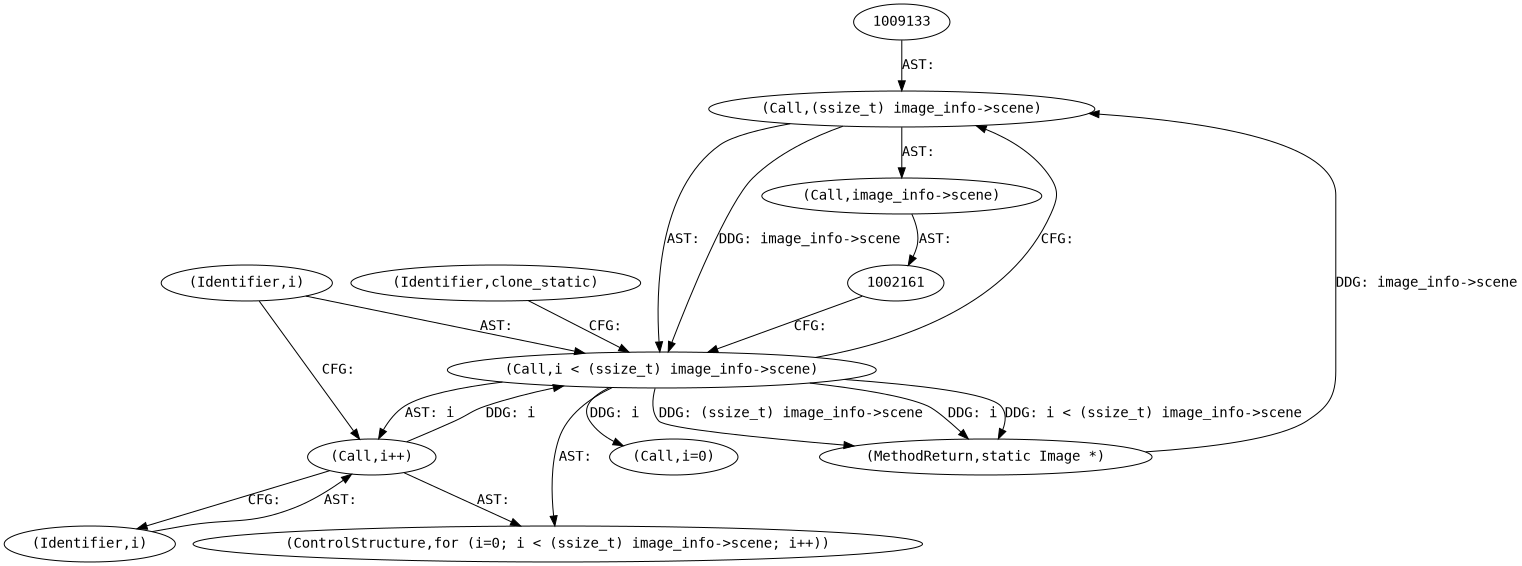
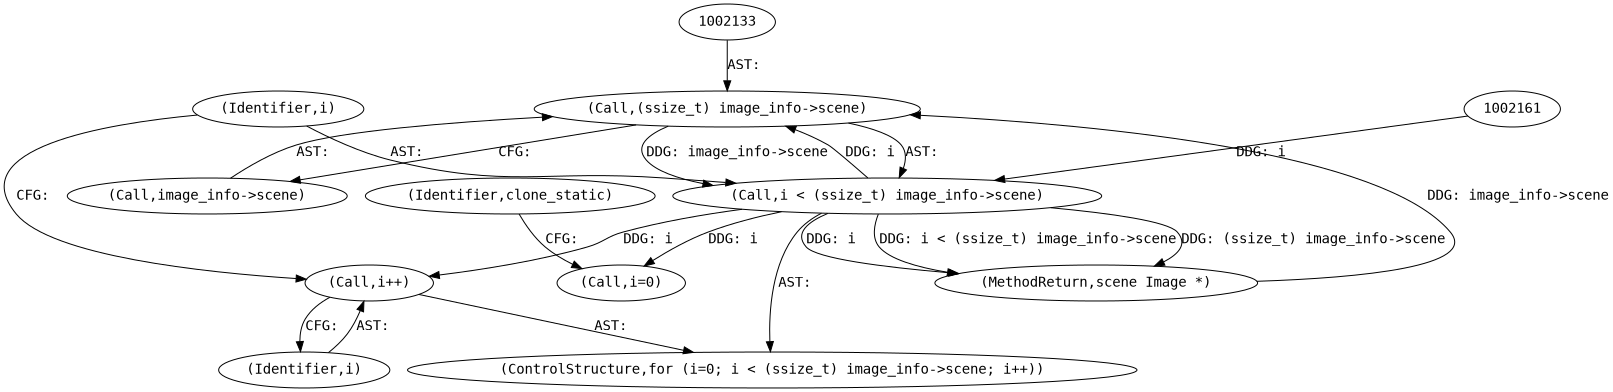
node "1009133": label "1009133" -> "1002133"
edge "(Call,(ssize_t) image_info->scene)" -> "(Call,image_info->scene)": label "AST: " -> "CFG: "
edge "(Call,image_info->scene)" -> "1002161": now "(Call,image_info->scene)" -> "(Call,(ssize_t) image_info->scene)"
edge "(Call,i < (ssize_t) image_info->scene)" -> "(Call,(ssize_t) image_info->scene)": label "CFG: " -> "DDG: i"
edge "(Identifier,clone_static)" -> "(Call,i < (ssize_t) image_info->scene)": now "(Identifier,clone_static)" -> "(Call,i=0)"
edge "1002161" -> "(Call,i < (ssize_t) image_info->scene)": label "CFG: " -> "DDG: i"
edge "(Call,i++)" -> "(Call,i < (ssize_t) image_info->scene)": removed, label "DDG: i"
edge "(Call,i < (ssize_t) image_info->scene)" -> "(Call,i++)": label "AST: i" -> "DDG: i"
node "(MethodReturn,static Image *)": label "(MethodReturn,static Image *)" -> "(MethodReturn,scene Image *)"
